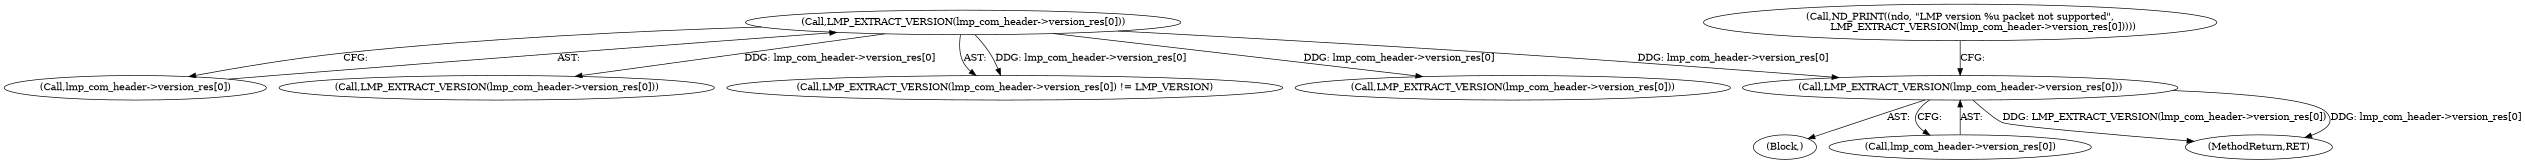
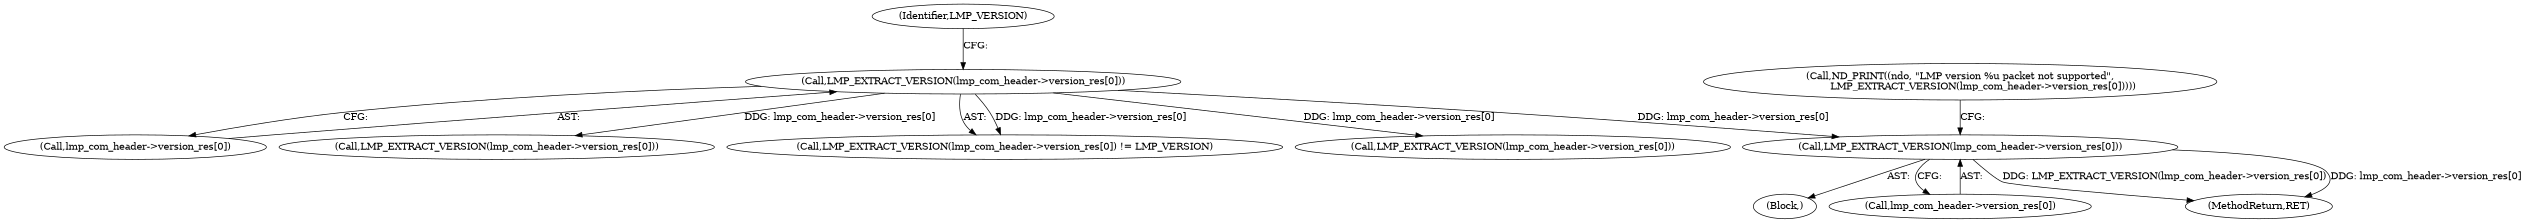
node "(Identifier,LMP_VERSION)": added
